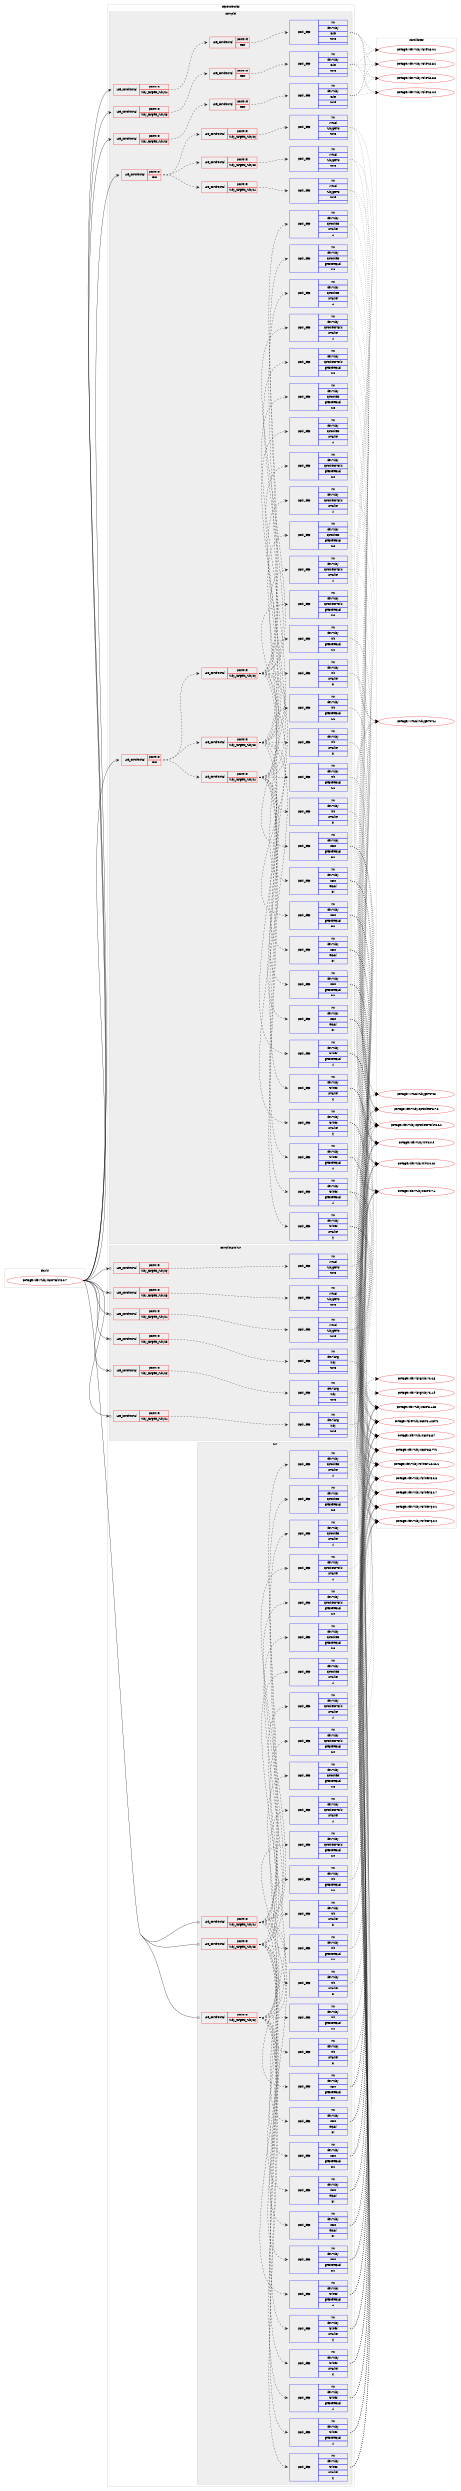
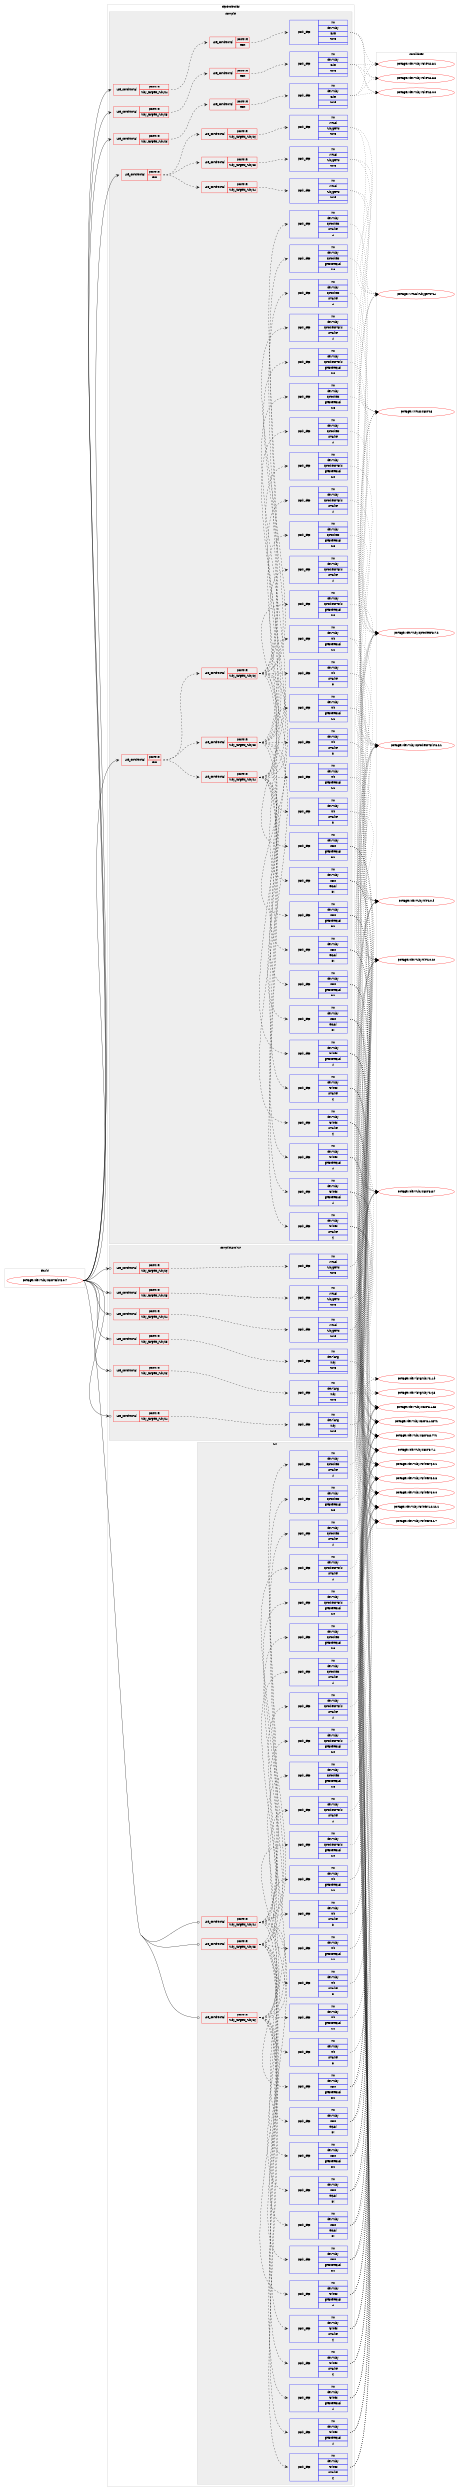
node "portage://dev-ruby/rake-13.0.1": removed
node "portage://virtual/rubygems-15": label "portage://virtual/rubygems-15" -> "portage://virtual/sass-15"
node "portage://rake-ruby/sass-3.4.25-r1": label "portage://rake-ruby/sass-3.4.25-r1" -> "portage://dev-ruby/sass-3.4.25-r1"
